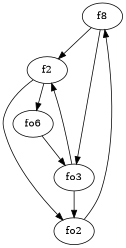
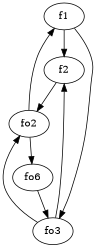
node "f8": label "f8" -> "f1"
edge "f2" -> "fo6": now "fo2" -> "fo6"
